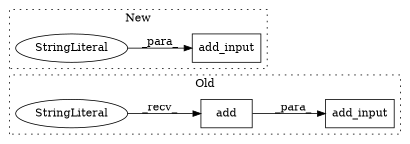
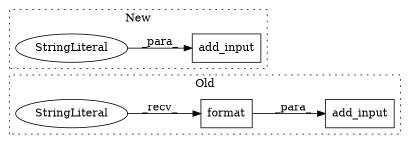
node "add": label "add" -> "format"
